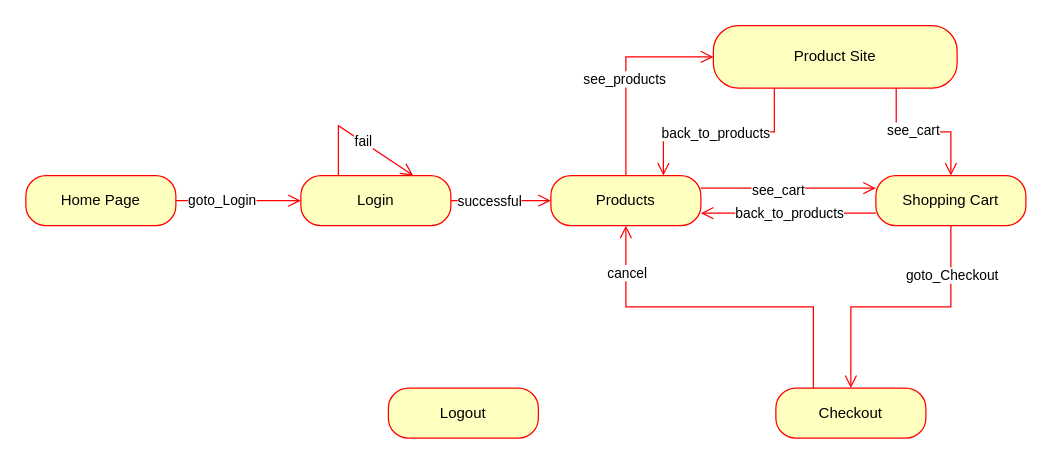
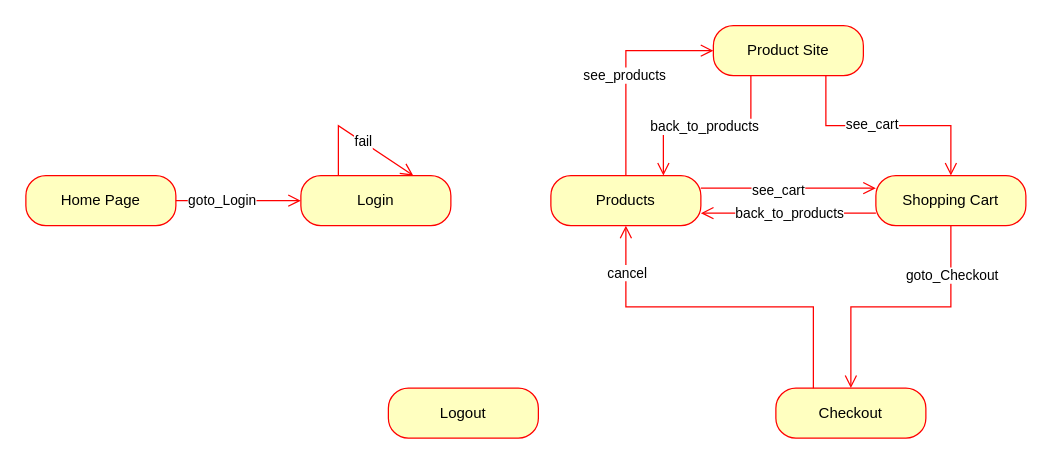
node "Product Site": size 244x63 -> 150x50
edge "Login" -> "Products": removed, label "successful"
